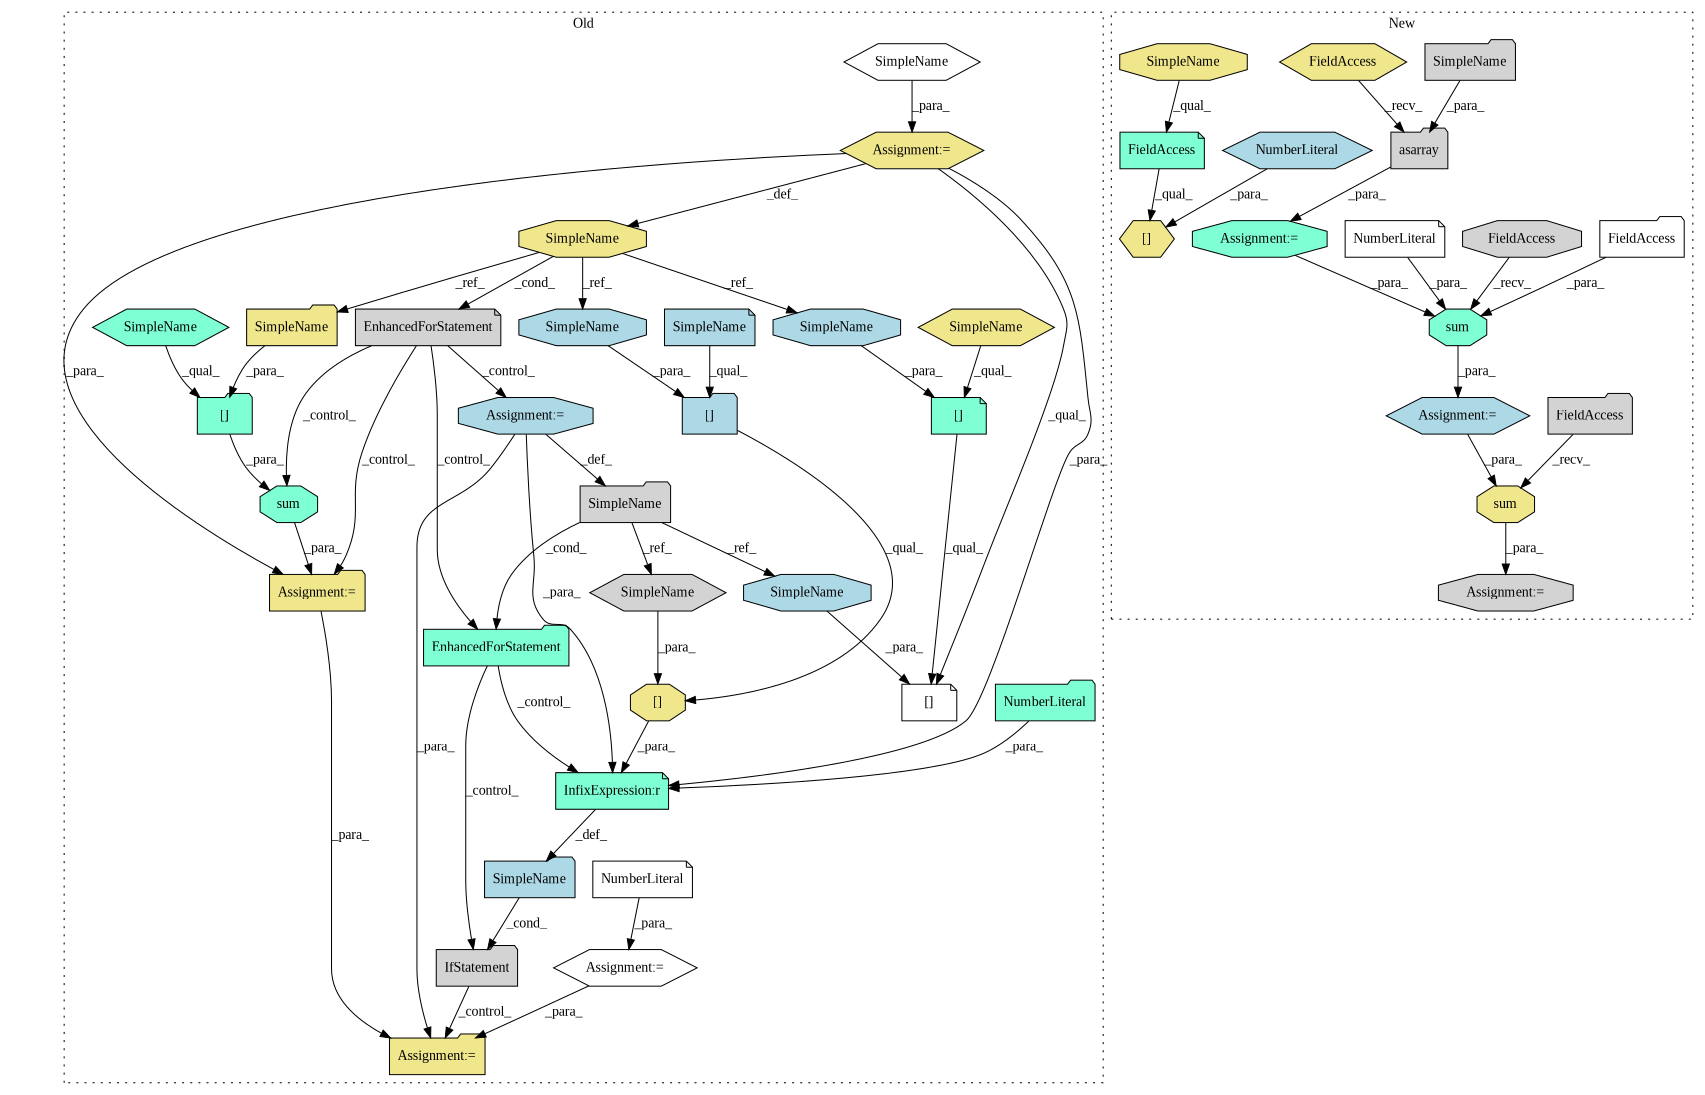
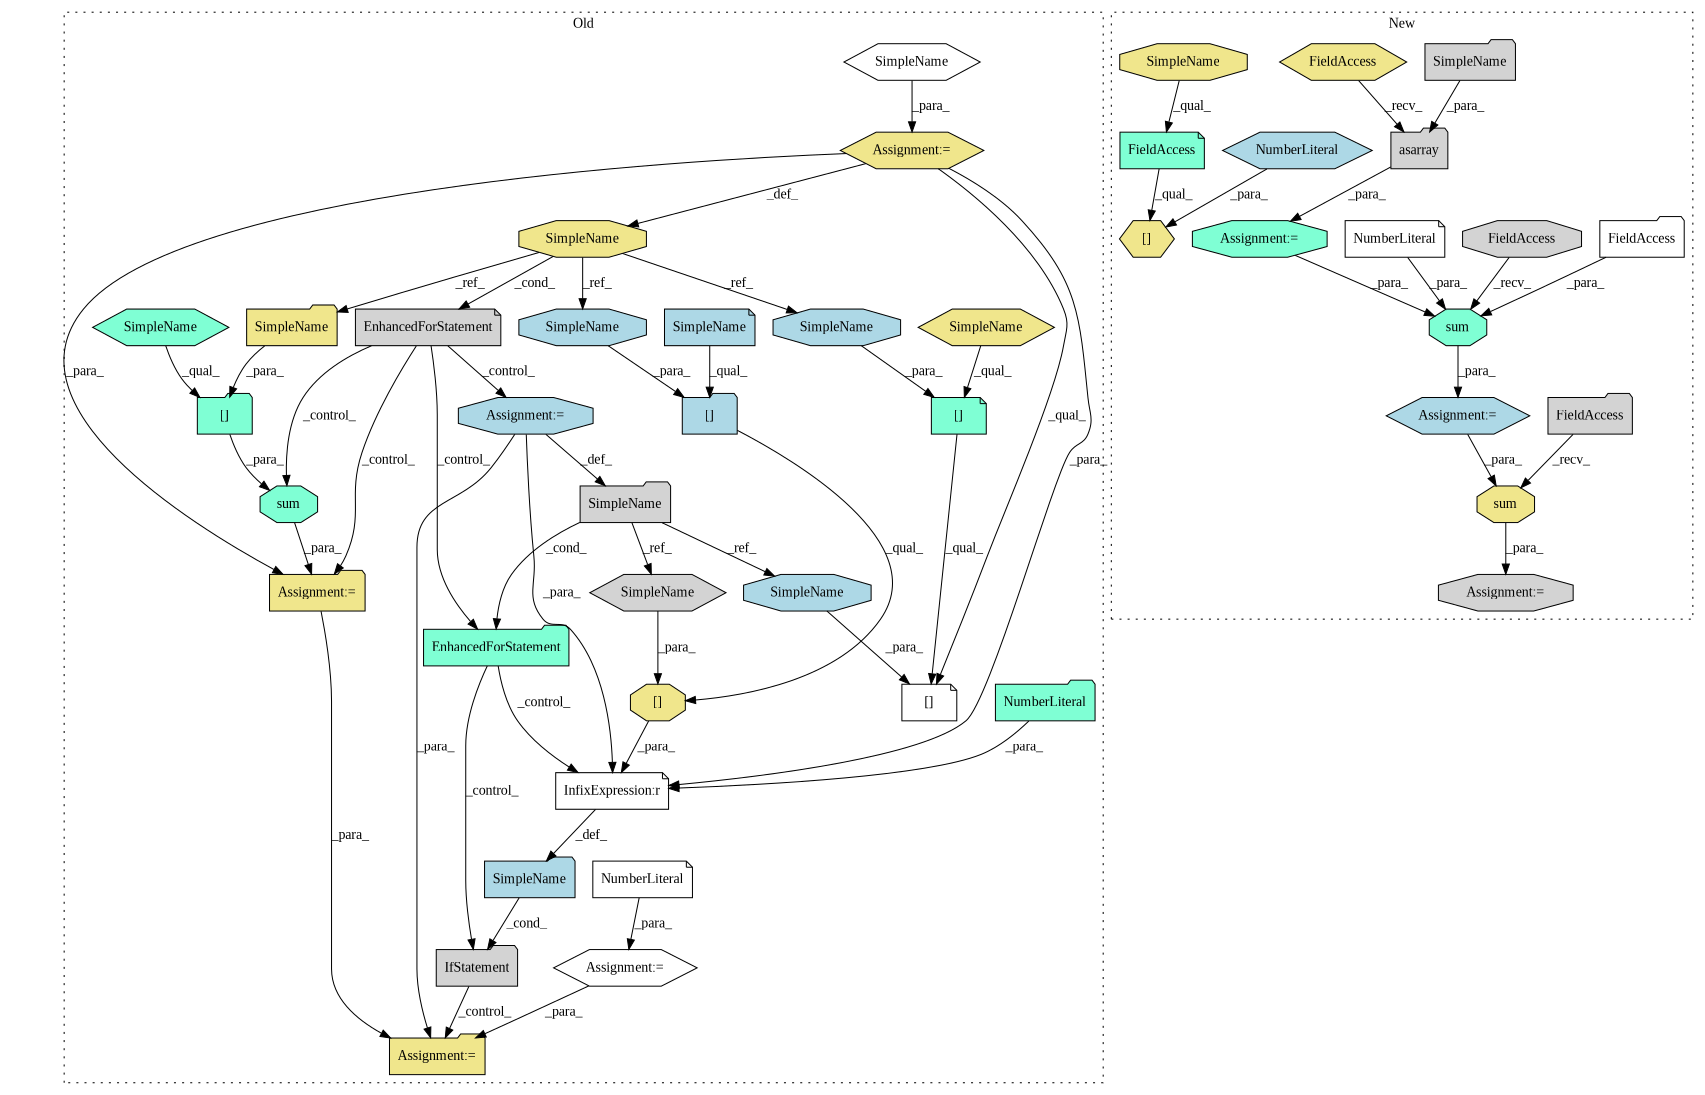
node "InfixExpression:r": fillcolor aquamarine -> white
